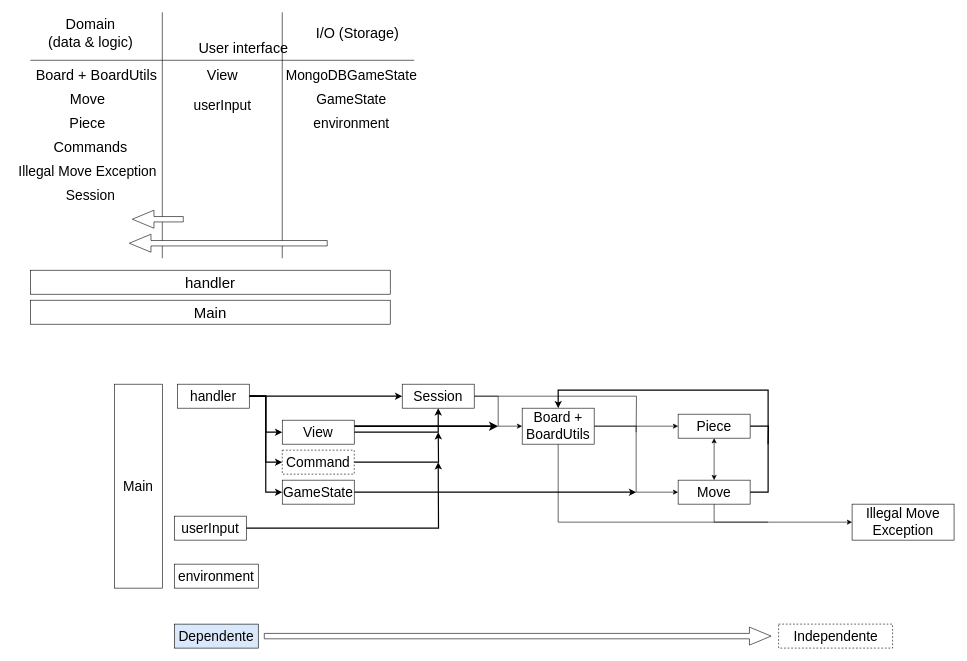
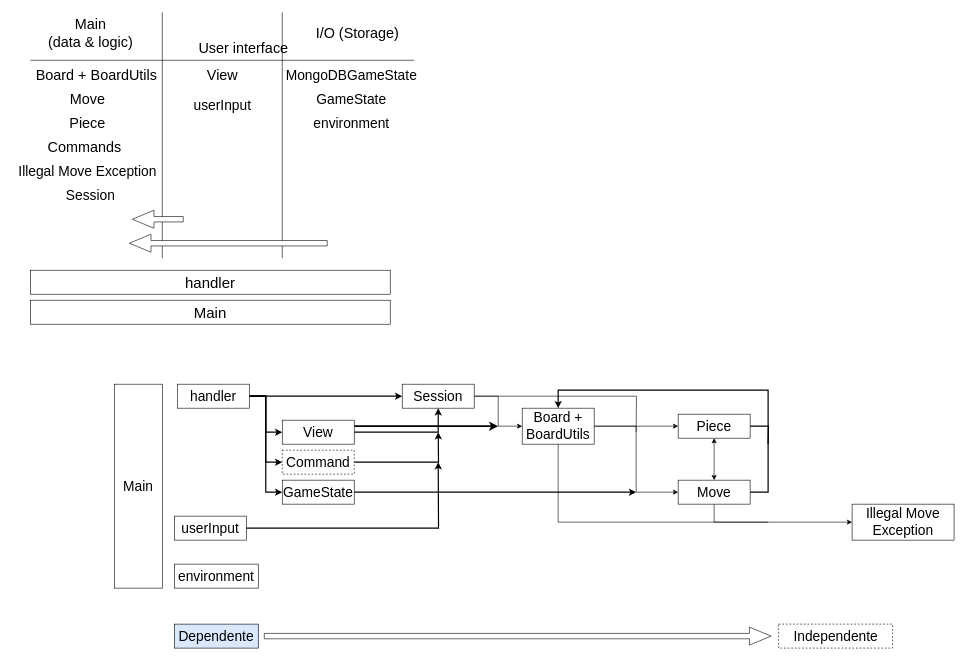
node "Domain (data & logic)": label "Domain (data & logic)" -> "Main (data & logic)"
node "Commands": moved (90, 147) -> (84, 147)
